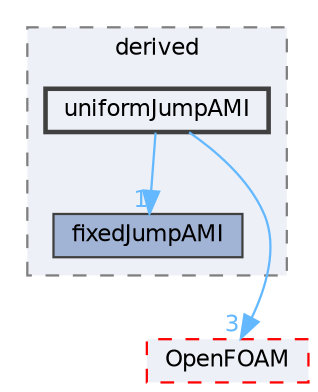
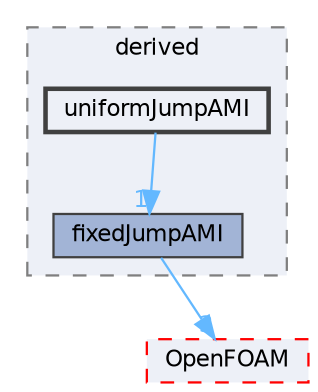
edge "uniformJumpAMI" -> "OpenFOAM": now "fixedJumpAMI" -> "OpenFOAM"
